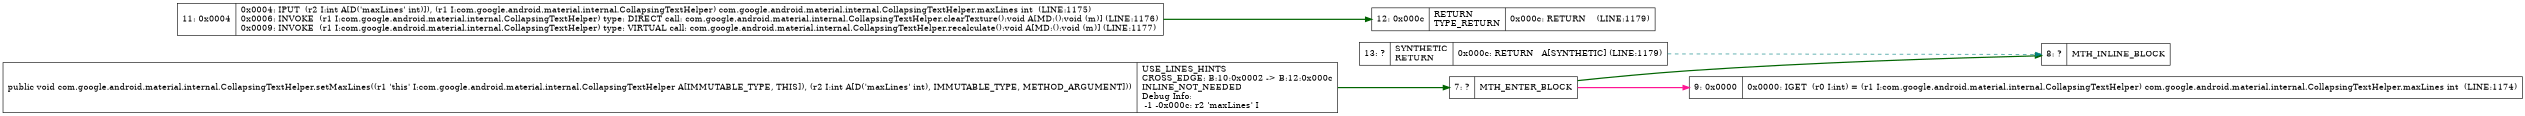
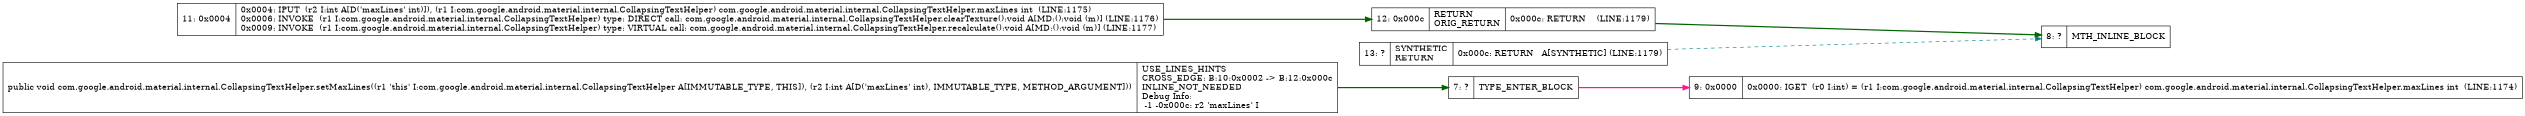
node "12: 0x000c": text "TYPE_RETURN" -> "ORIG_RETURN"
edge "7: ?" -> "8: ?": now "12: 0x000c" -> "8: ?"
node "7: ?": text "MTH_ENTER_BLOCK" -> "TYPE_ENTER_BLOCK"
